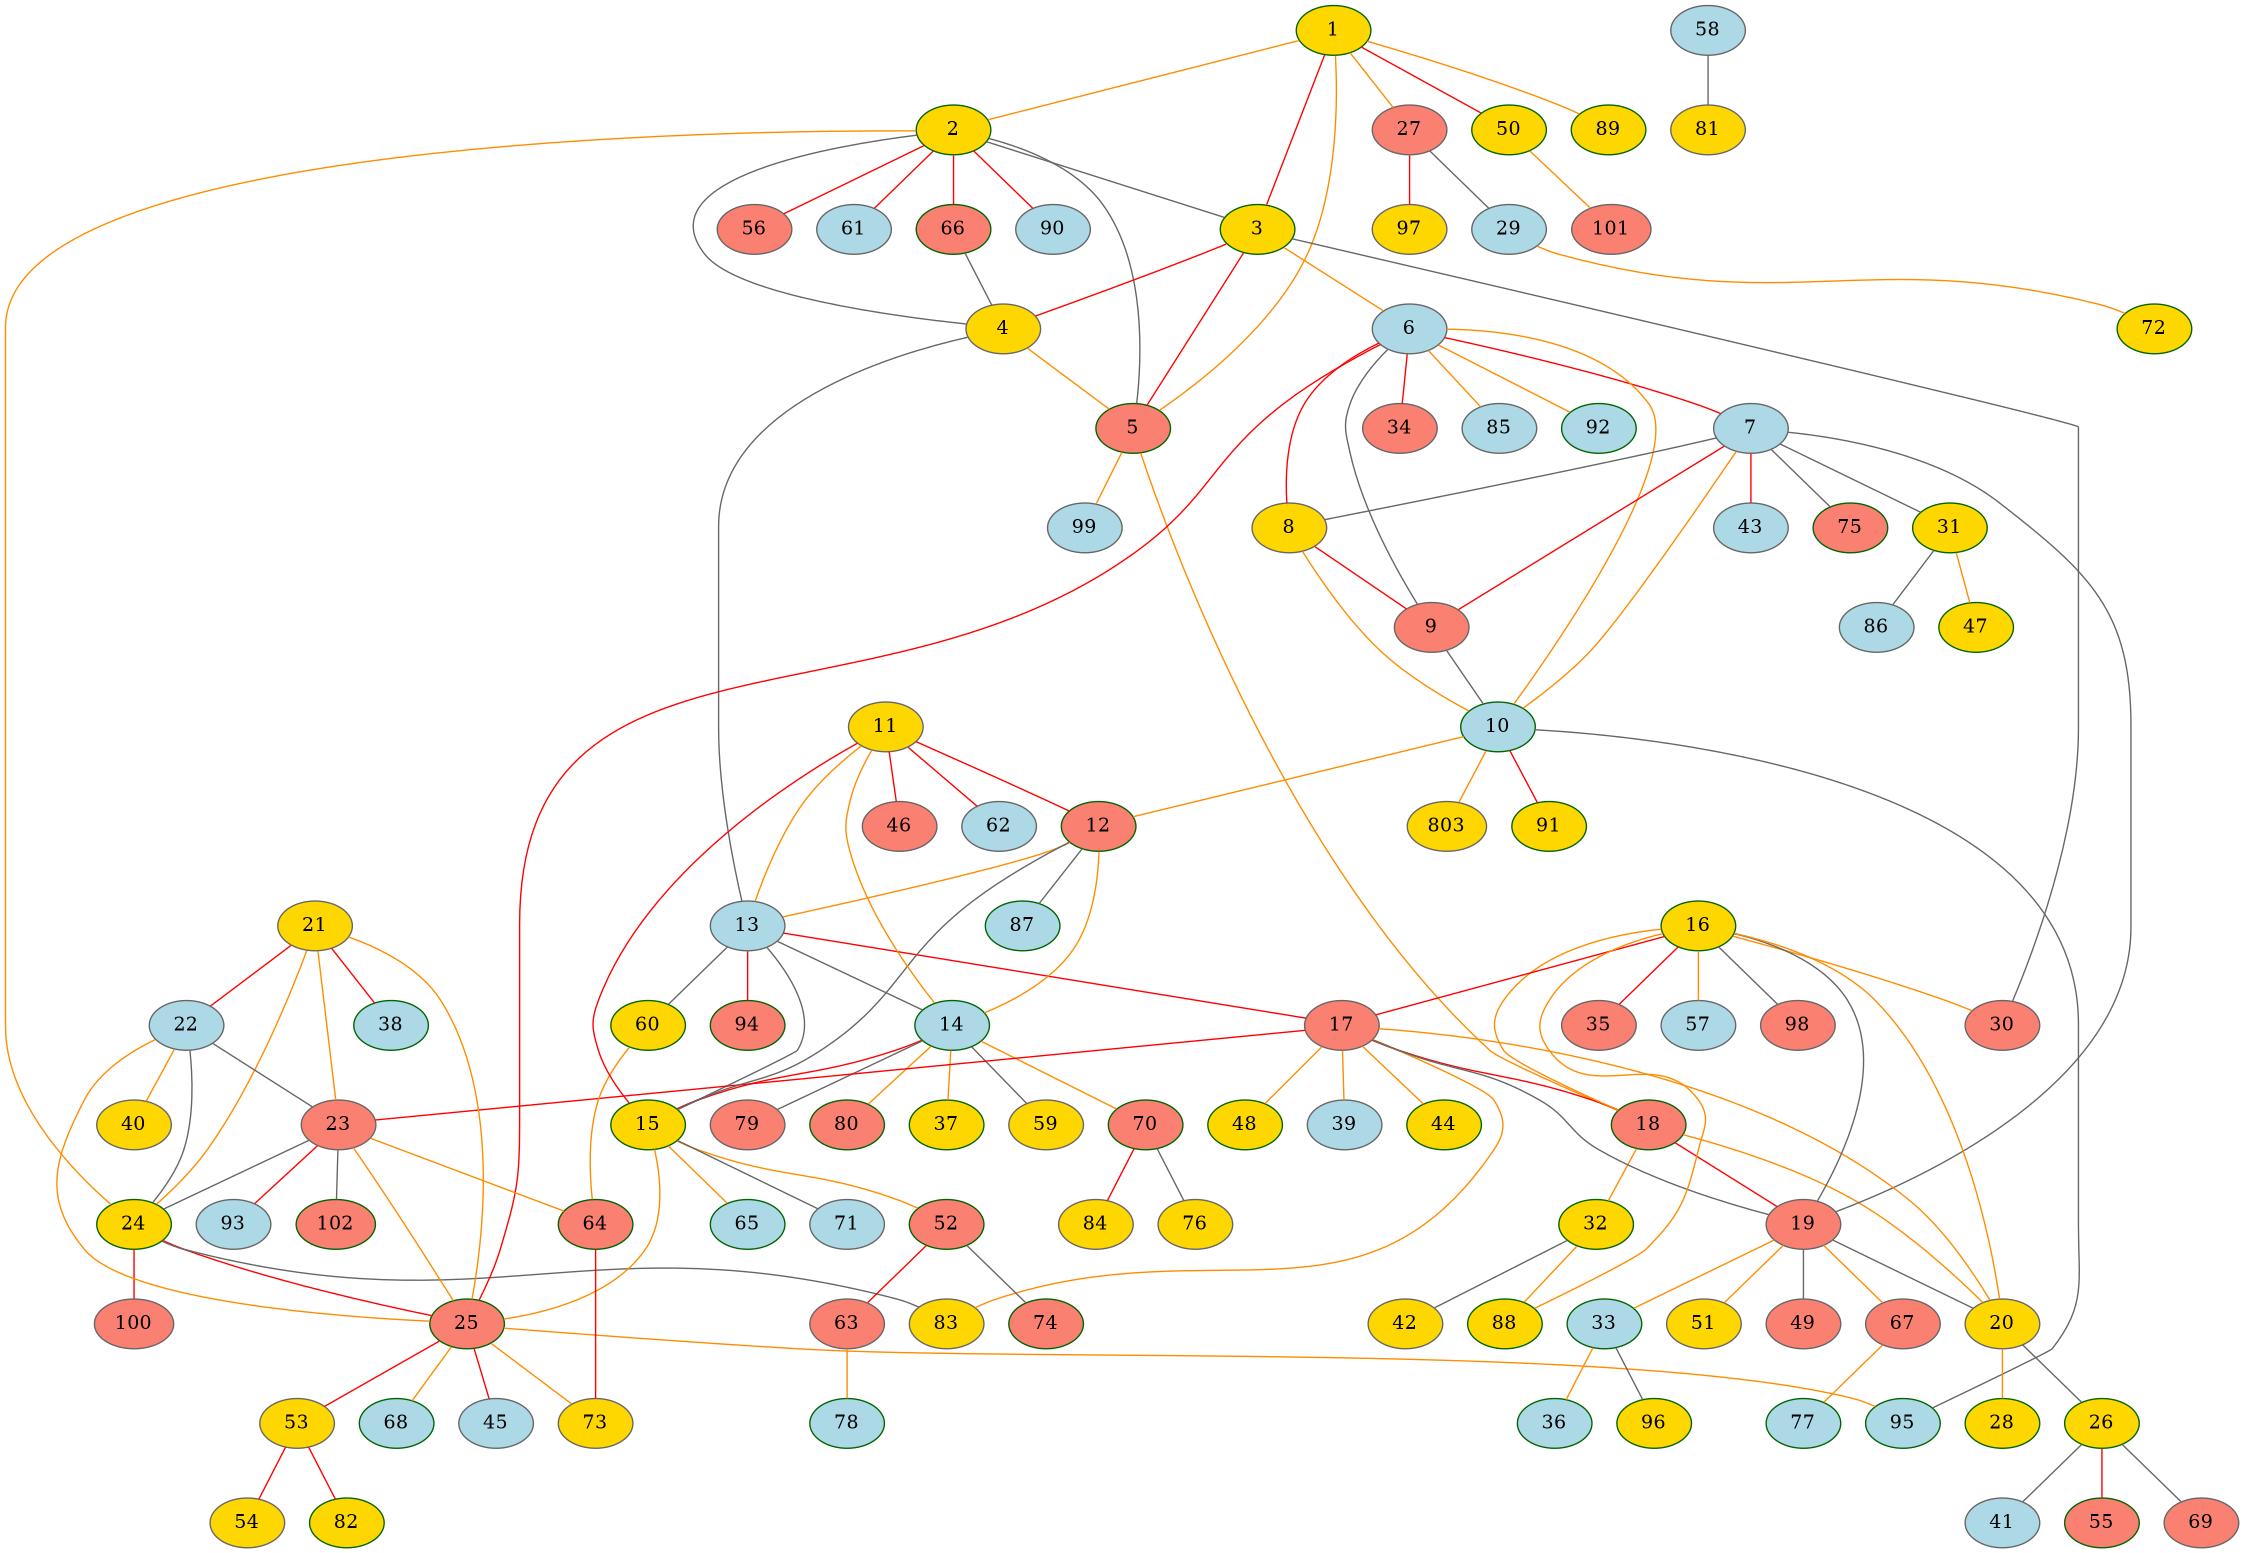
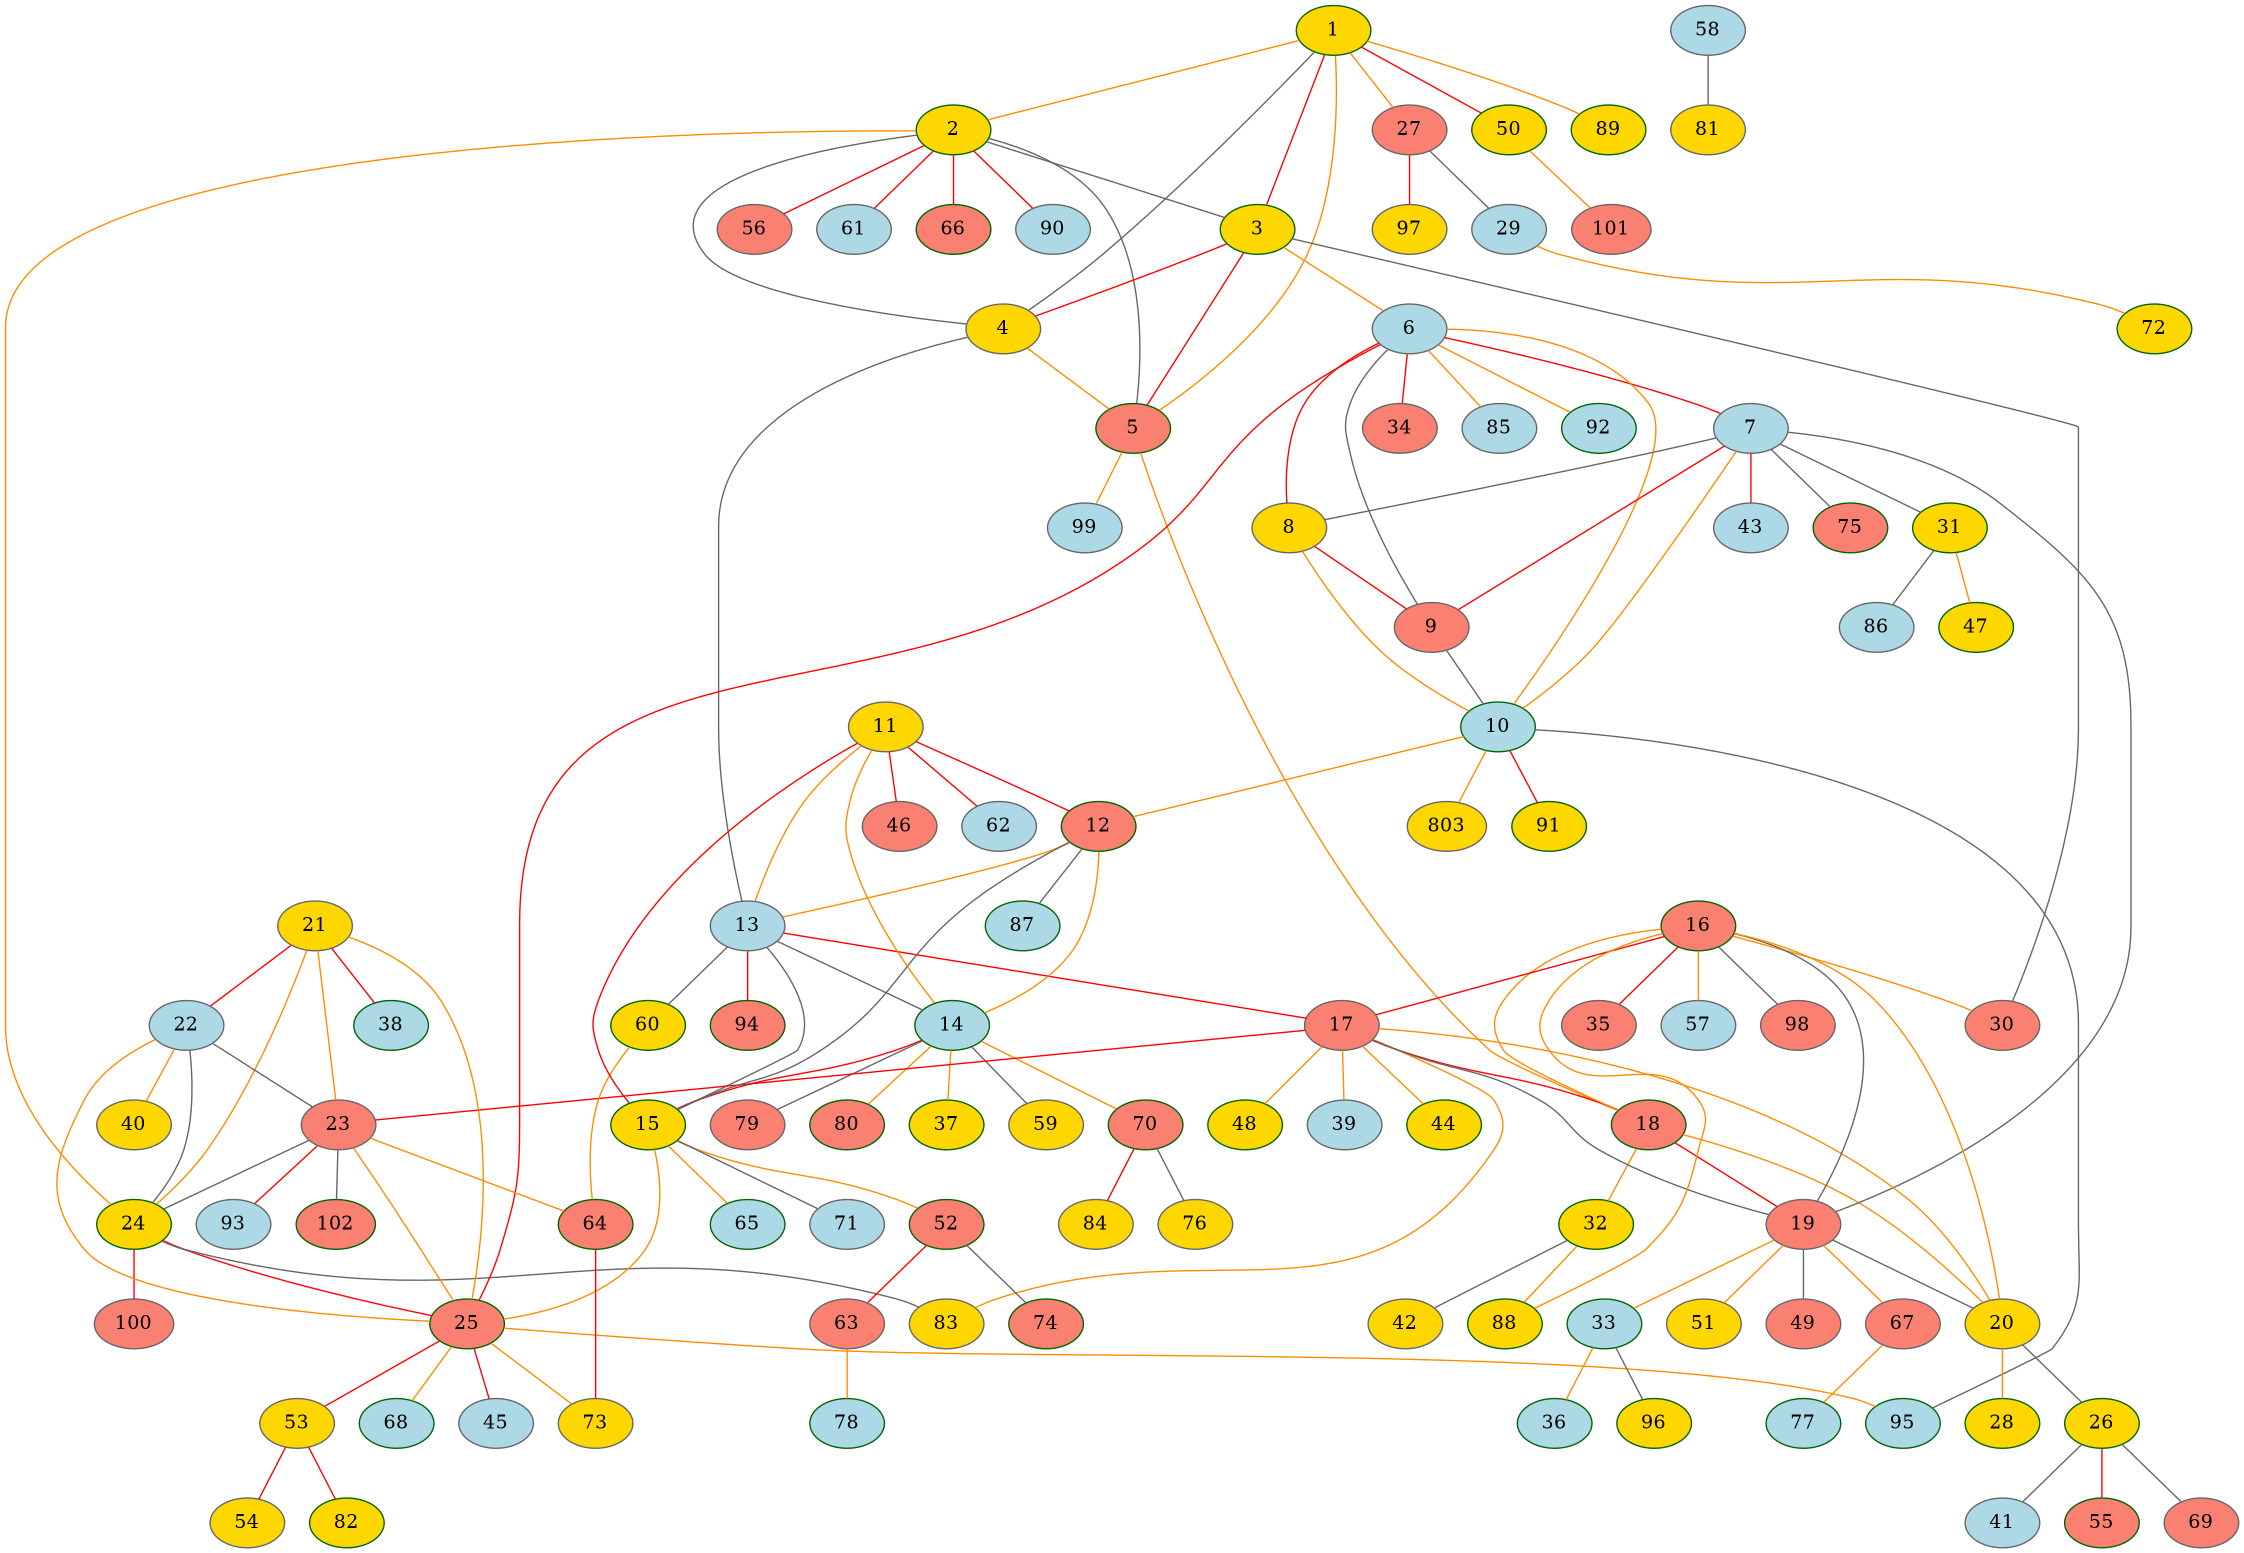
edge "66" -- "4": now "1" -- "4"
node "16": fillcolor gold -> salmon
